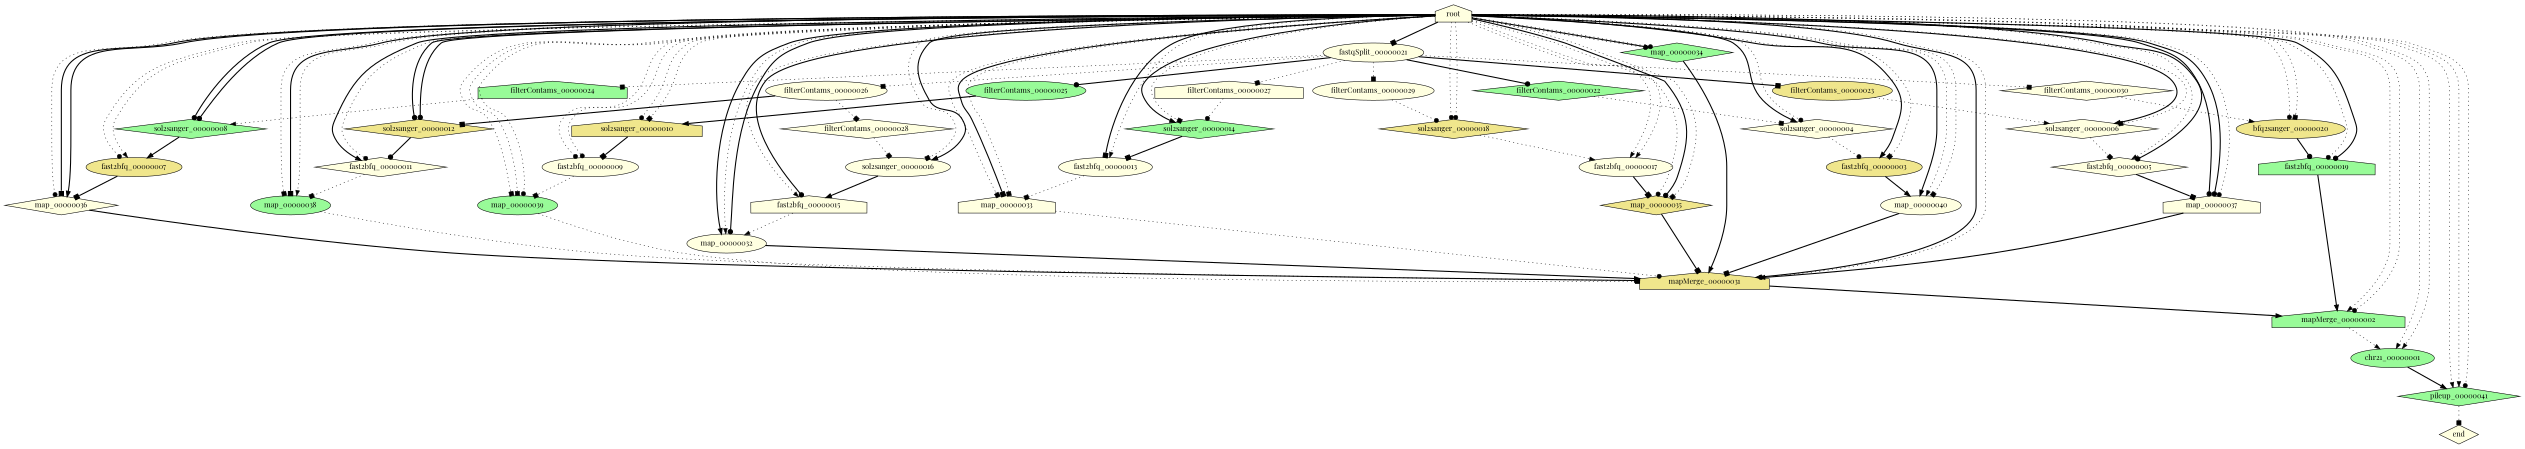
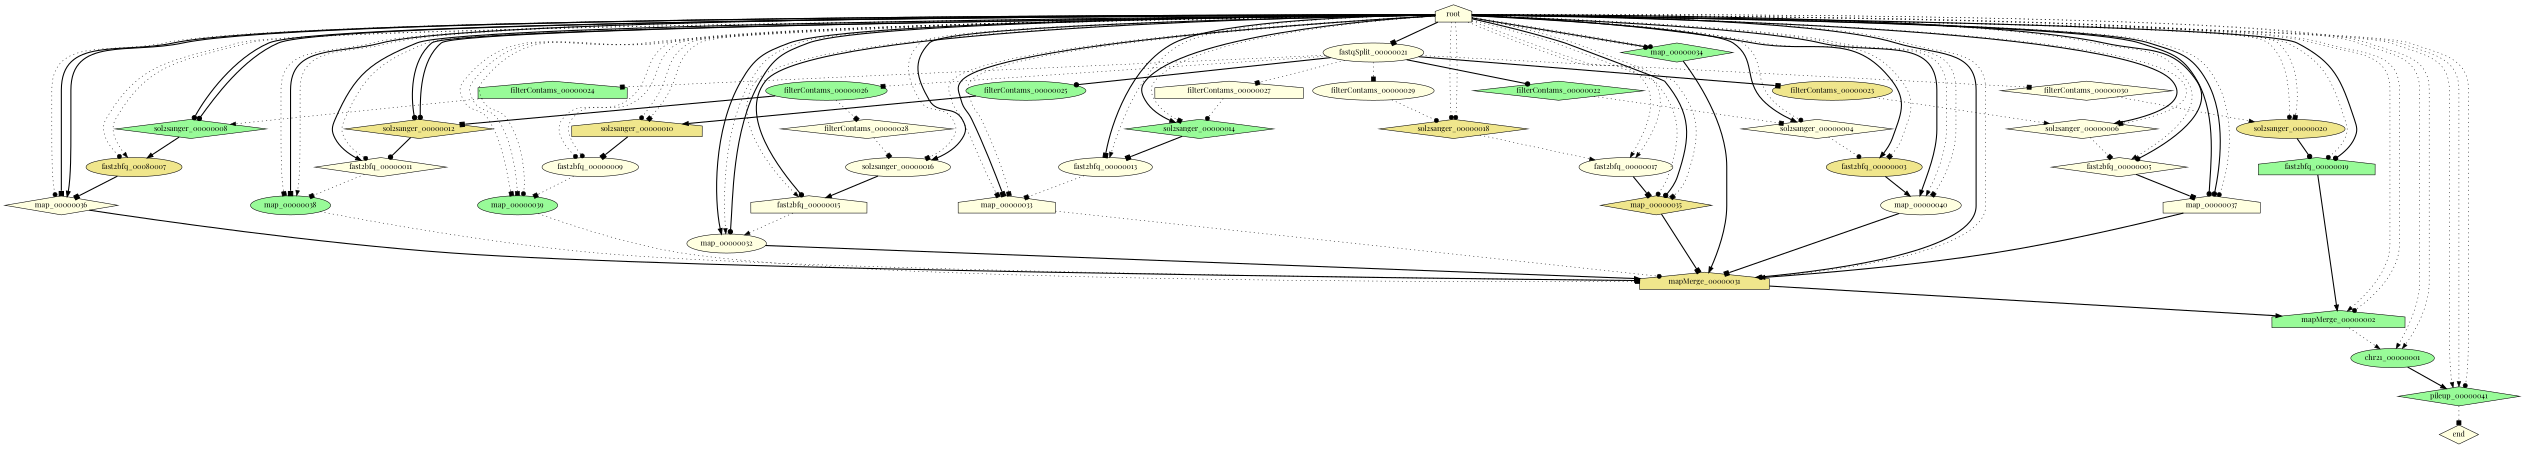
node "filterContams_00000026": fillcolor lightyellow -> palegreen
node "bfq2sanger_00000020": label "bfq2sanger_00000020" -> "sol2sanger_00000020"
node "fast2bfq_00000007": label "fast2bfq_00000007" -> "fast2bfq_00080007"
